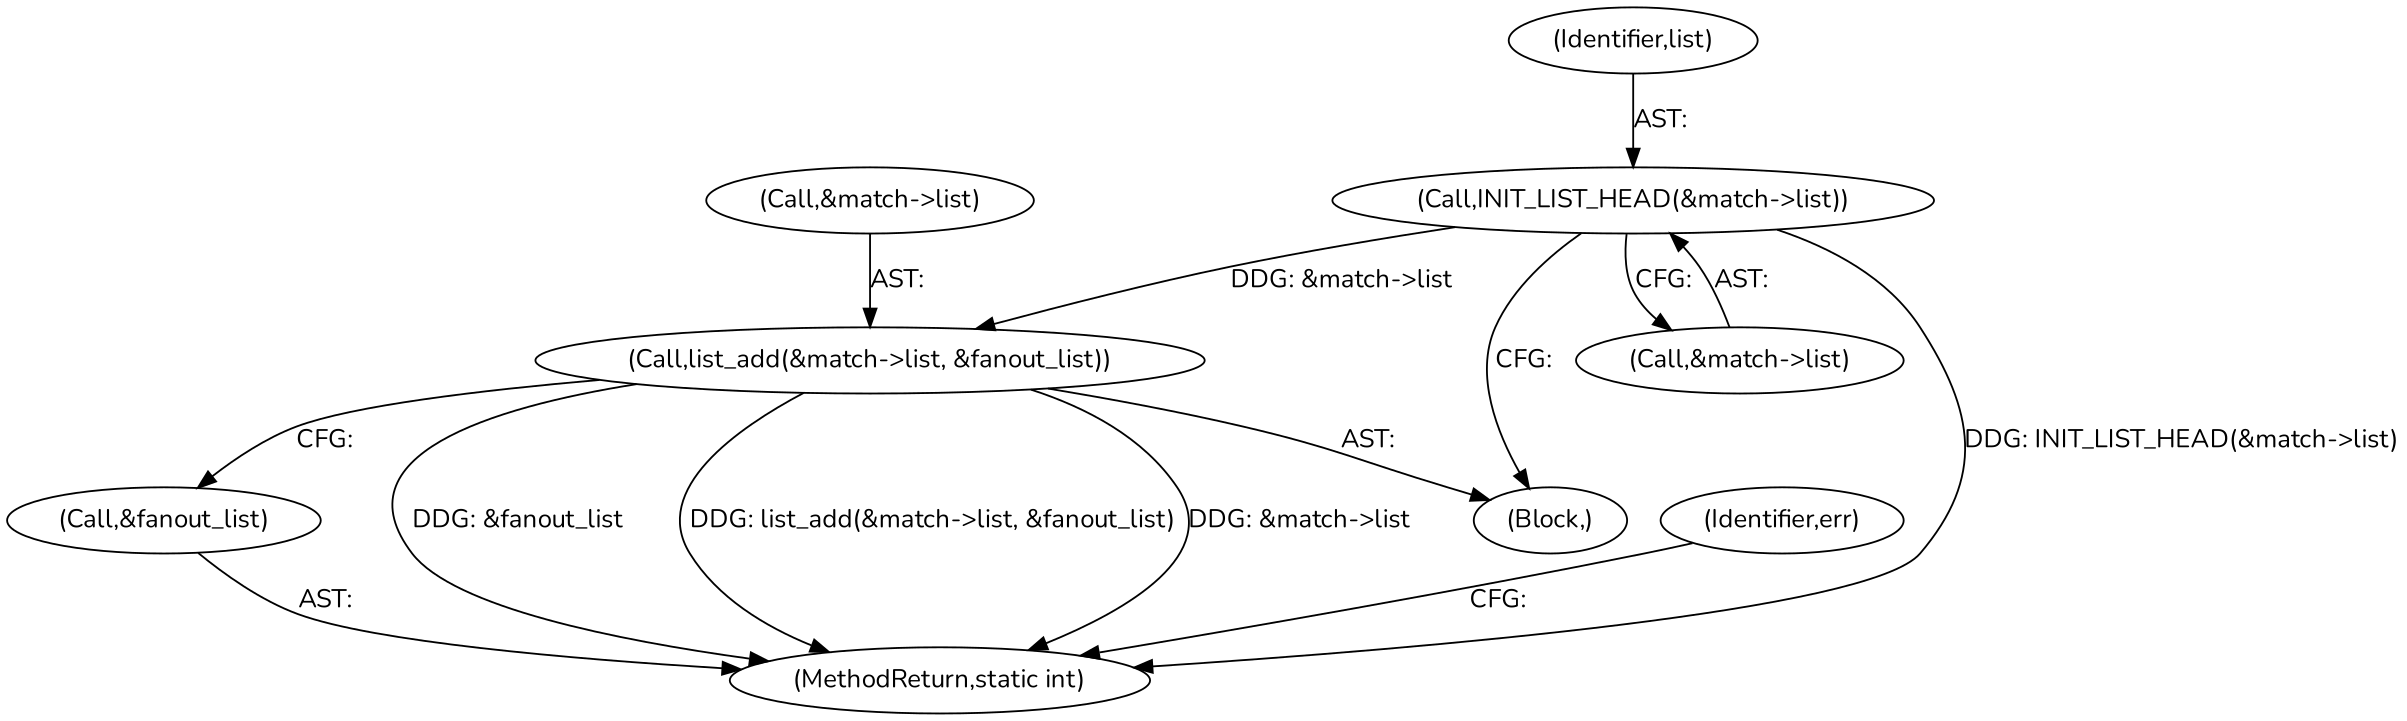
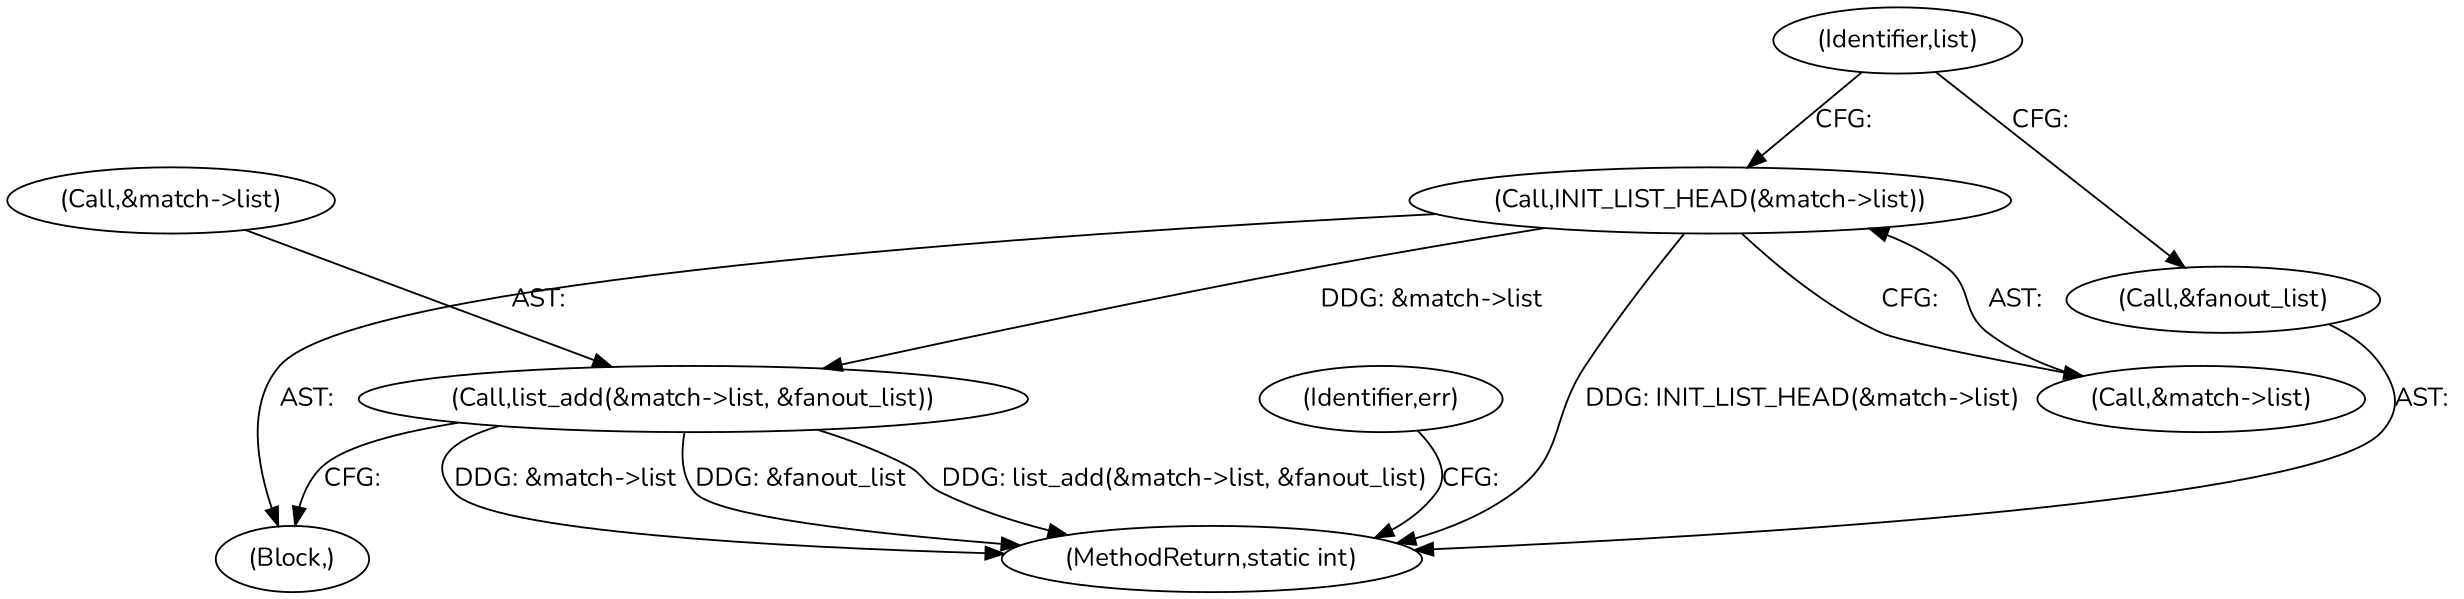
edge "(Identifier,list)" -> "(Call,INIT_LIST_HEAD(&match->list))": label "AST: " -> "CFG: "
edge "(Call,INIT_LIST_HEAD(&match->list))" -> "(Block,)": label "CFG: " -> "AST: "
edge "(Call,list_add(&match->list, &fanout_list))" -> "(Call,&fanout_list)": now "(Identifier,list)" -> "(Call,&fanout_list)"
edge "(Call,list_add(&match->list, &fanout_list))" -> "(Block,)": label "AST: " -> "CFG: "
